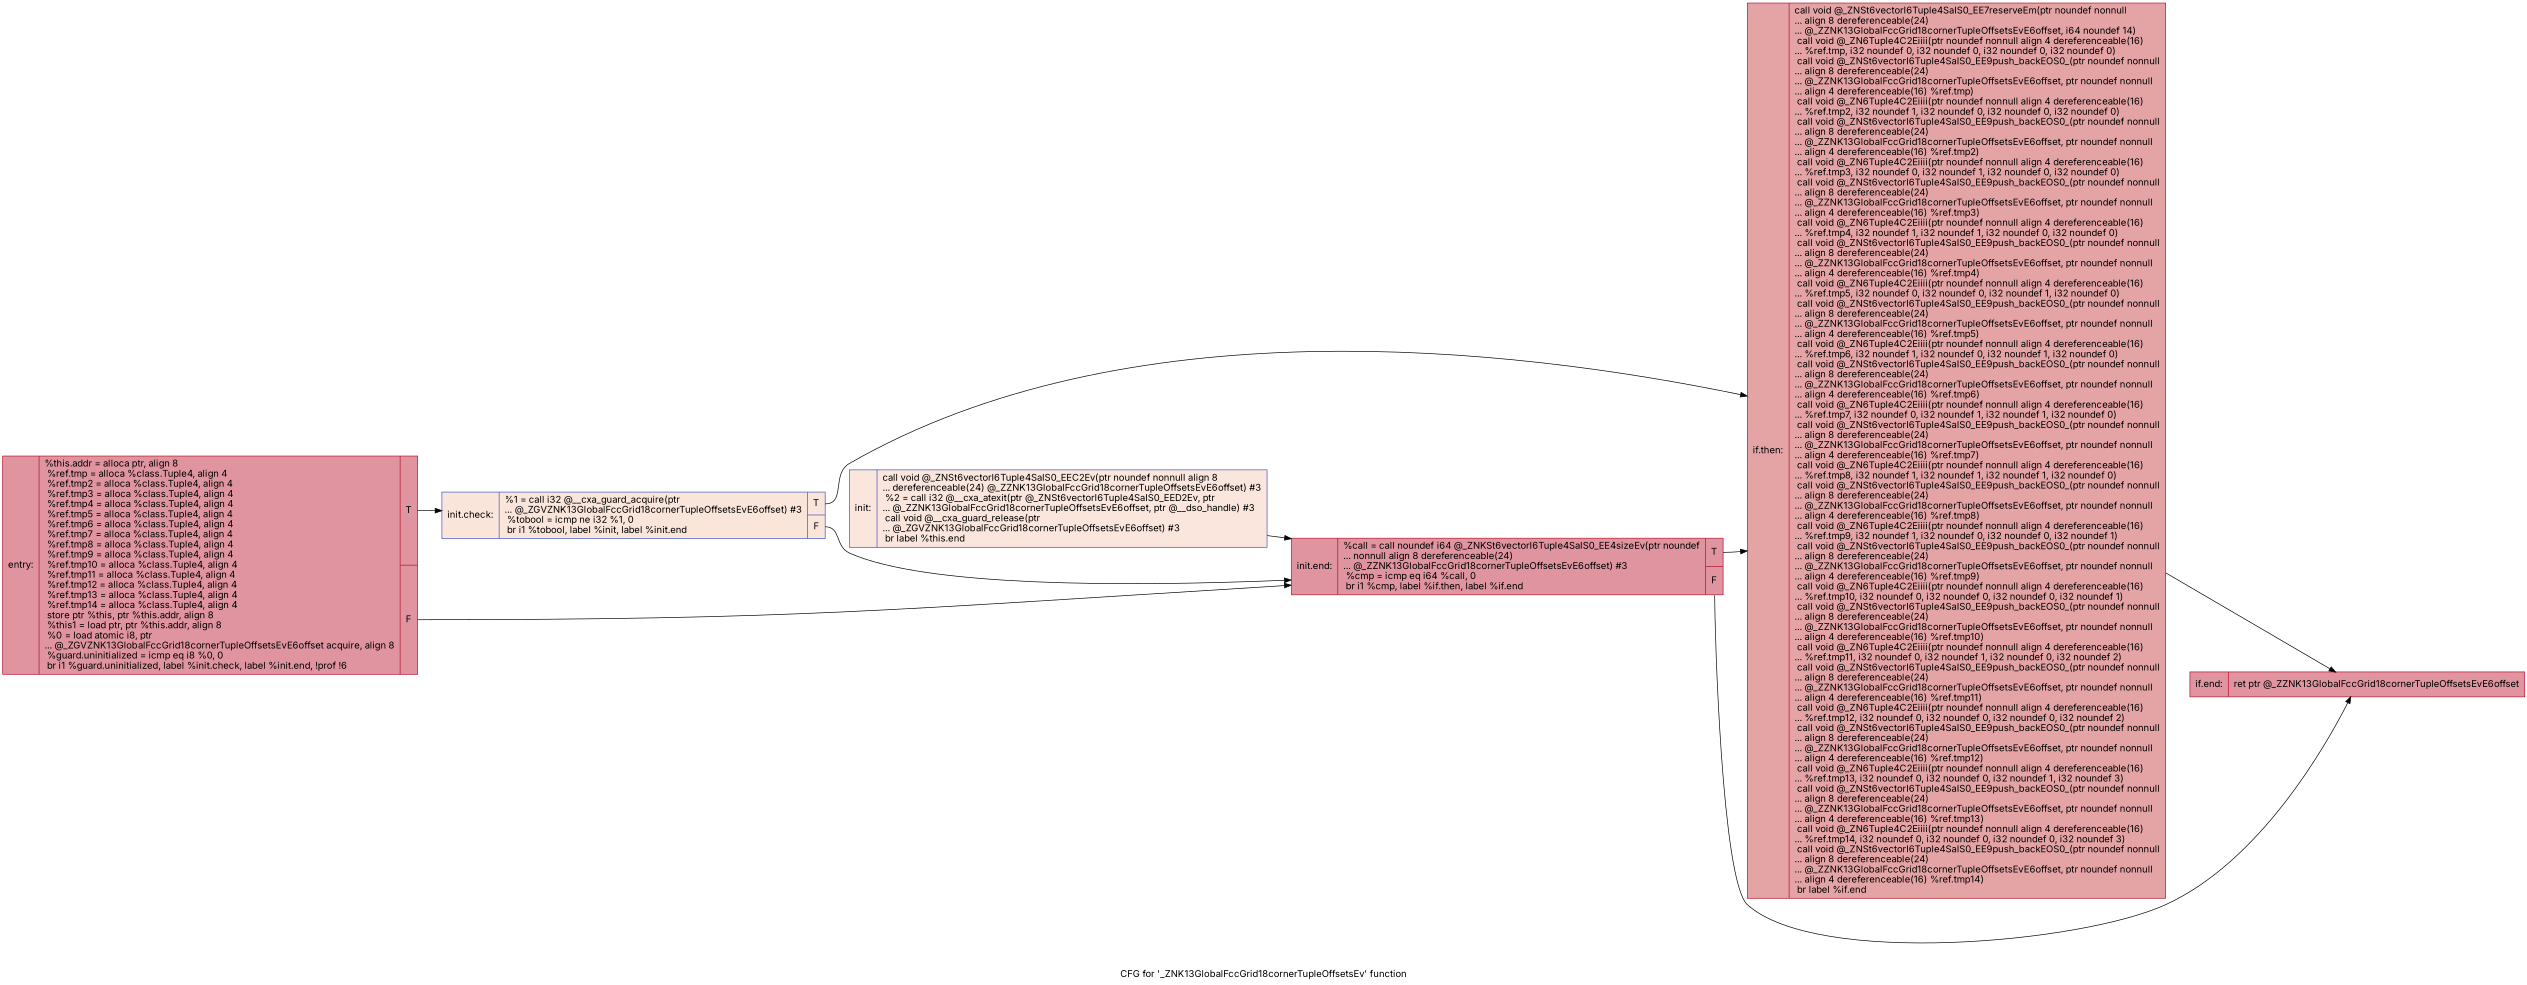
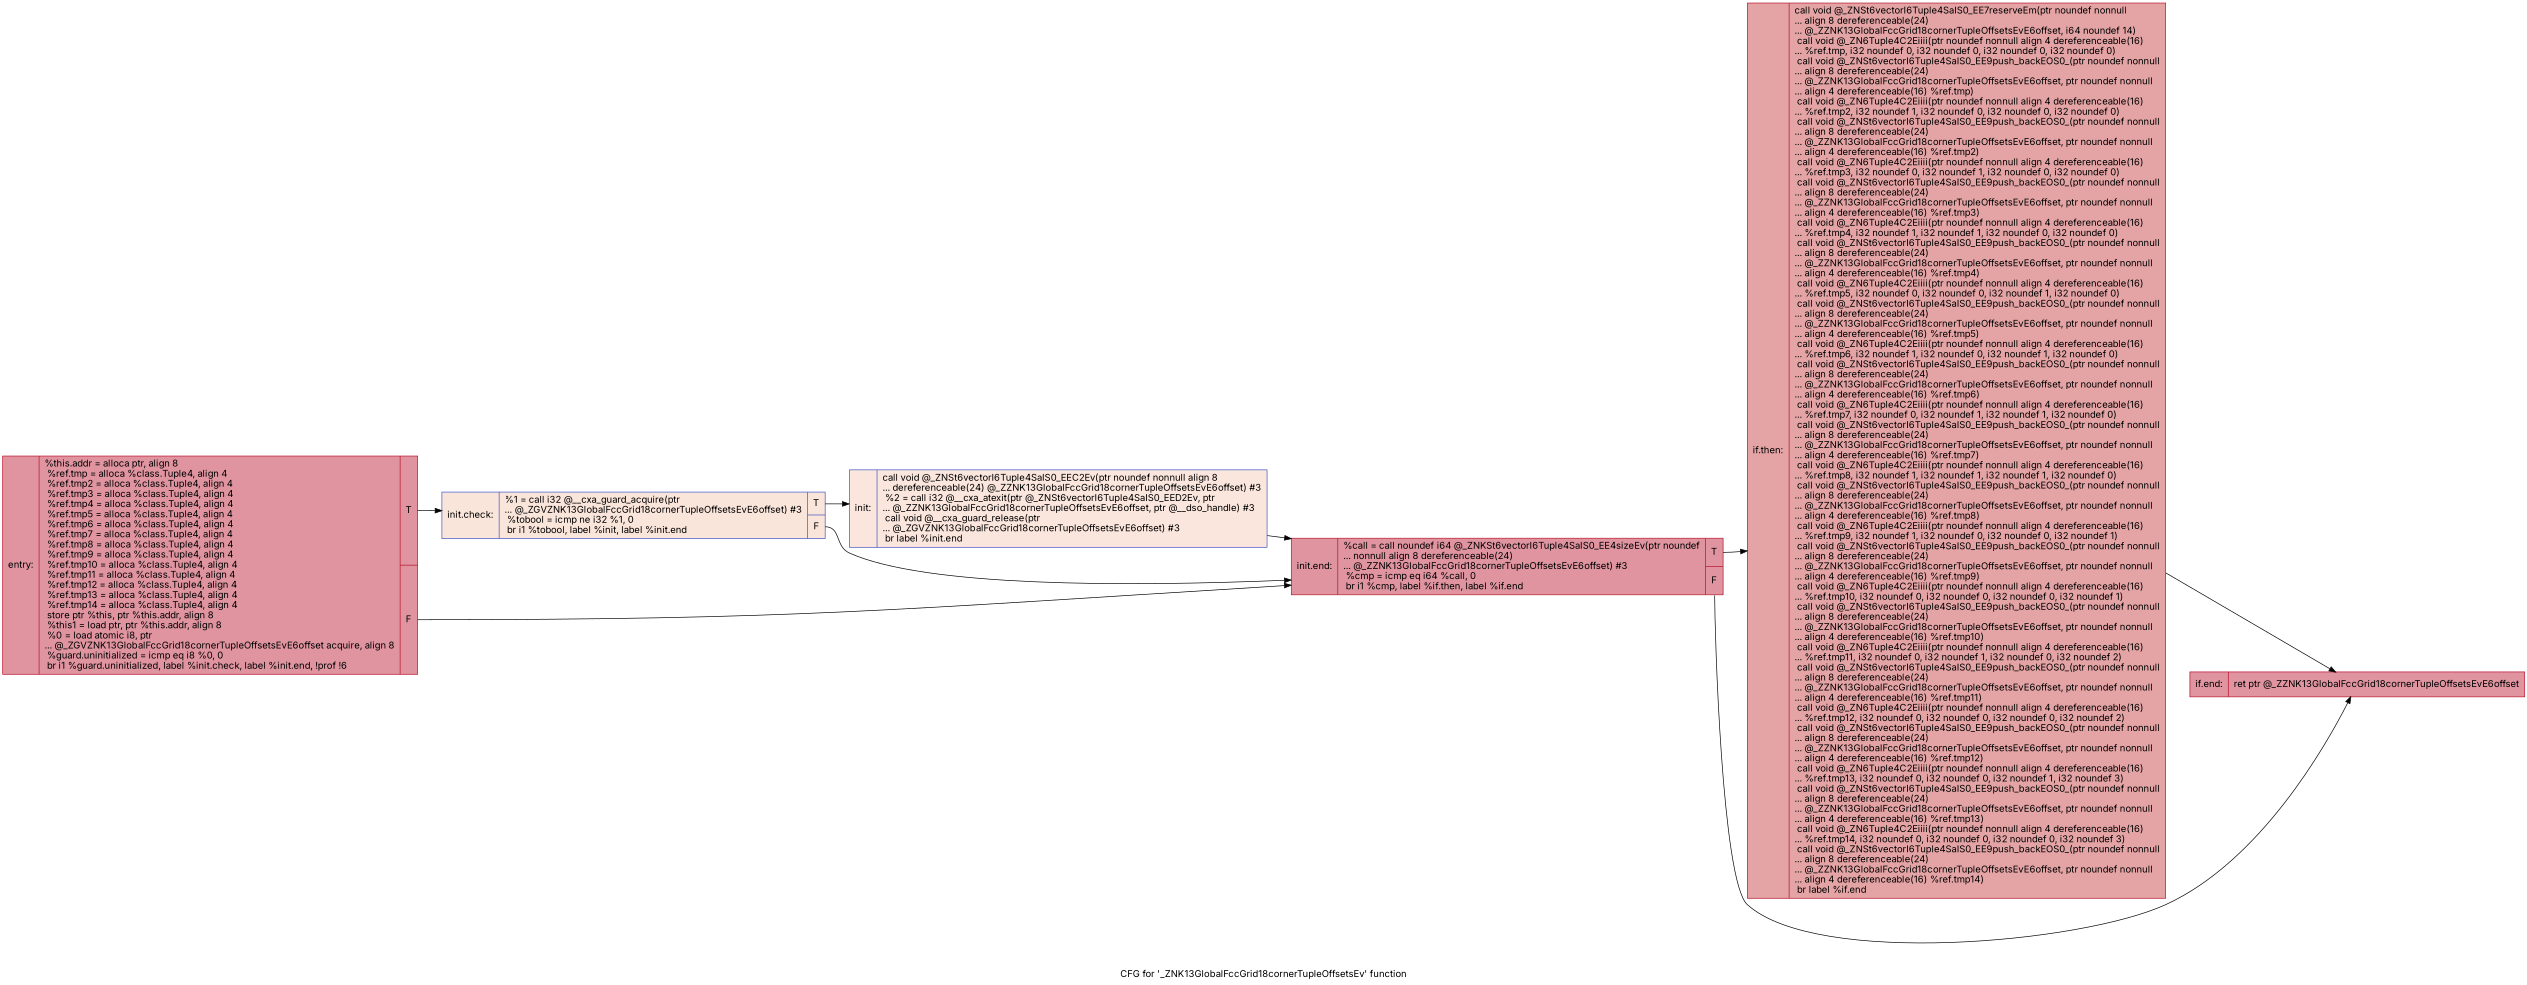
edge "init.check:" -> "if.then:": now "init.check:" -> "init:"
node "init:": text "br label %this.end" -> "br label %init.end"
